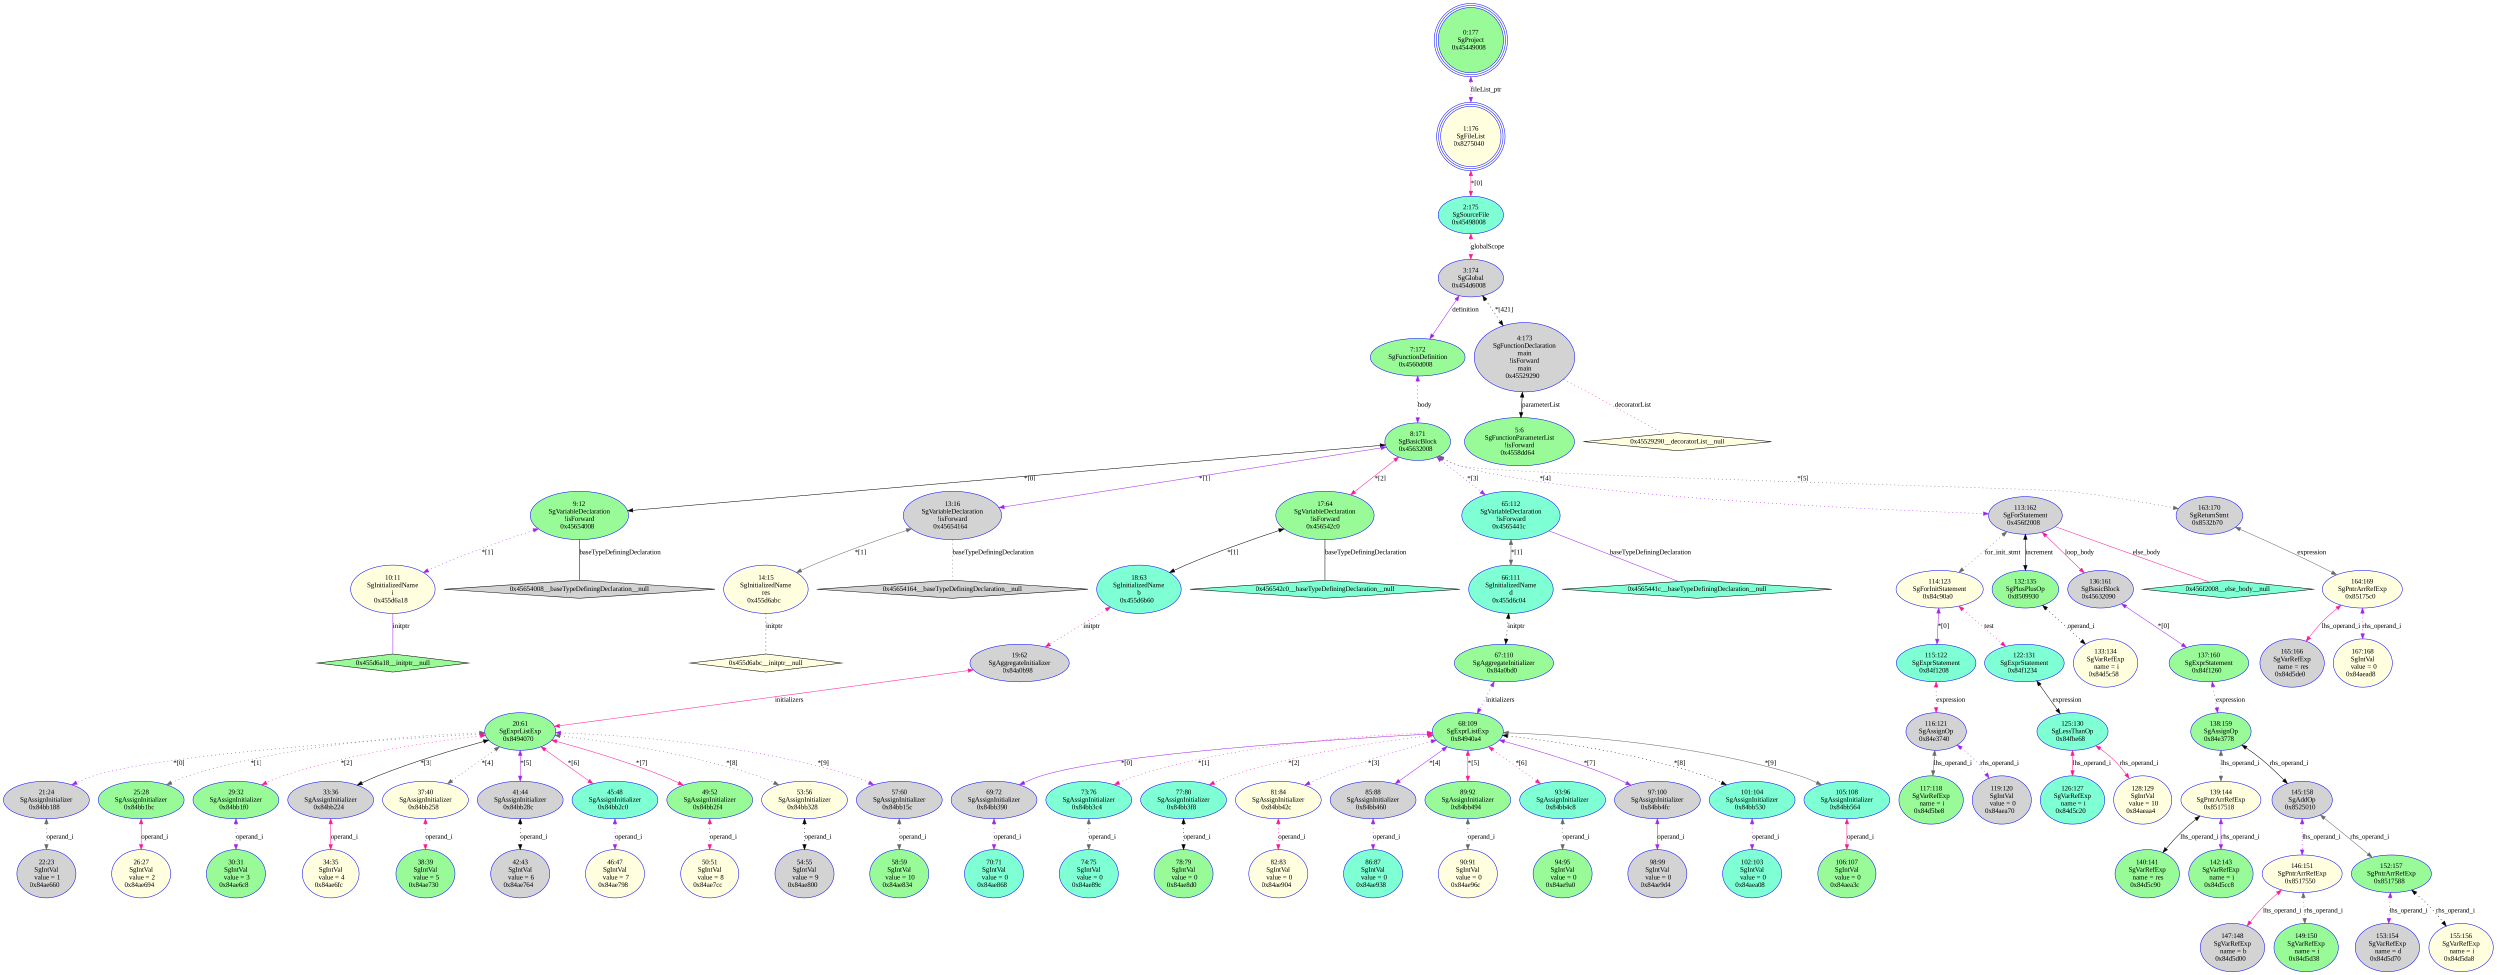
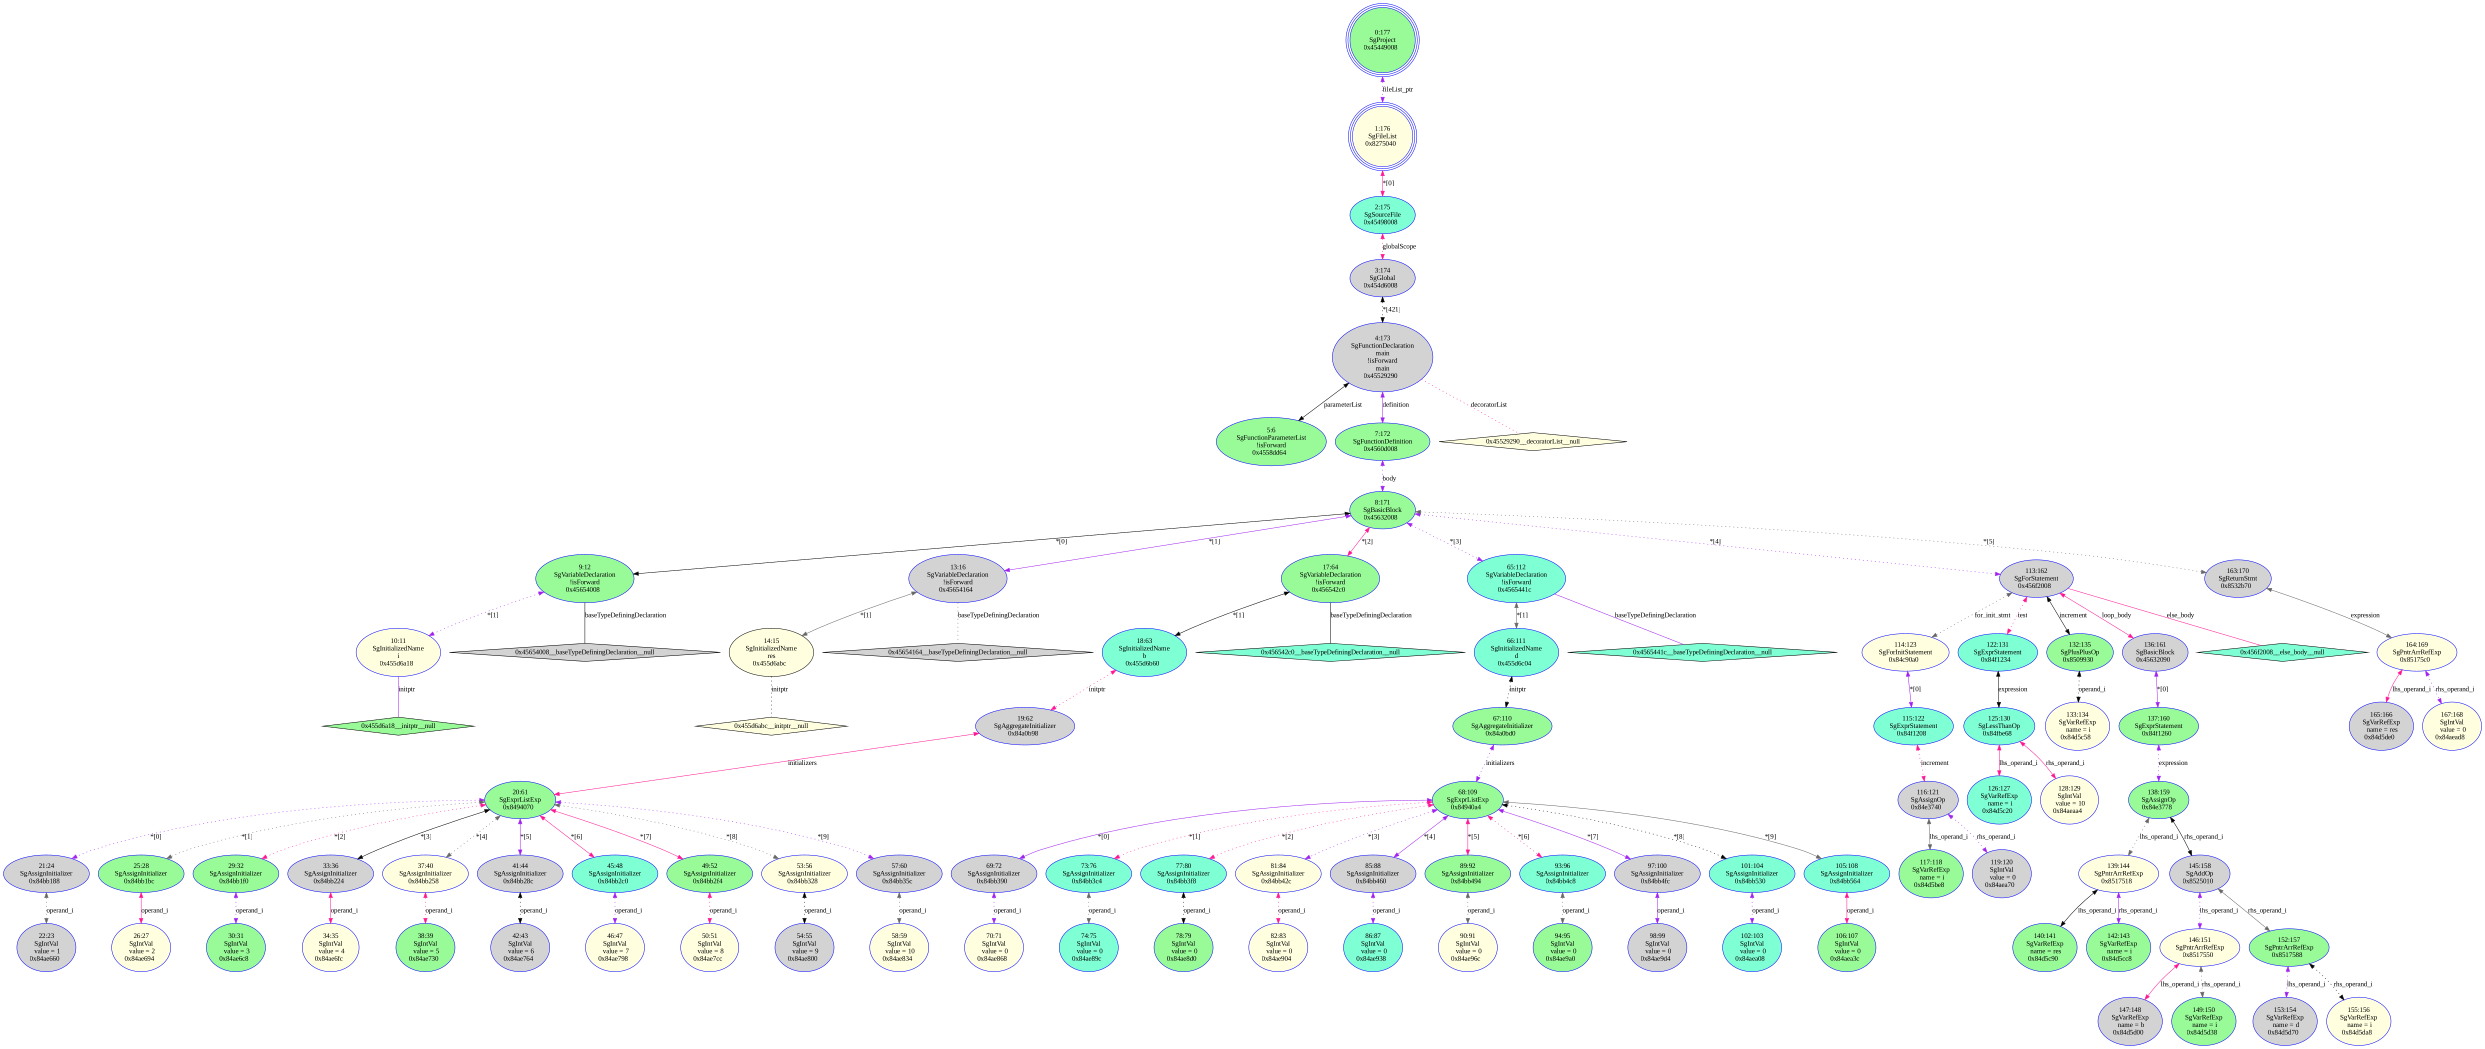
edge "3:174 SgGlobal 0x454d6008" -- "7:172 SgFunctionDefinition 0x4560d008": now "4:173 SgFunctionDeclaration main !isForward main 0x45529290" -- "7:172 SgFunctionDefinition 0x4560d008"
node "14:15 SgInitializedName res 0x455d6abc": color blue -> black
edge "114:123 SgForInitStatement 0x84c90a0" -- "122:131 SgExprStatement 0x84f1234": now "113:162 SgForStatement 0x456f2008" -- "122:131 SgExprStatement 0x84f1234"
edge "115:122 SgExprStatement 0x84f1208" -- "116:121 SgAssignOp 0x84e3740": label "expression" -> "increment"
node "57:60 SgAssignInitializer 0x84bb15c": label "57:60 SgAssignInitializer 0x84bb15c" -> "57:60 SgAssignInitializer 0x84bb35c"
node "58:59 SgIntVal value = 10 0x84ae834": fillcolor palegreen -> lightyellow
node "70:71 SgIntVal value = 0 0x84ae868": fillcolor aquamarine -> lightyellow
